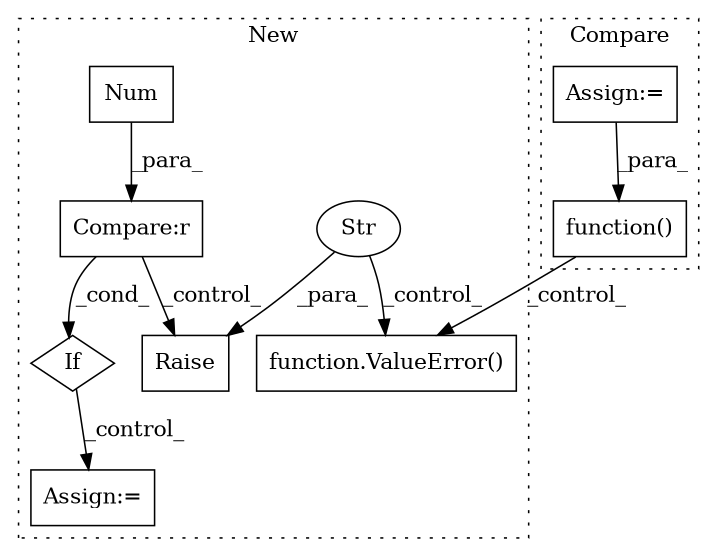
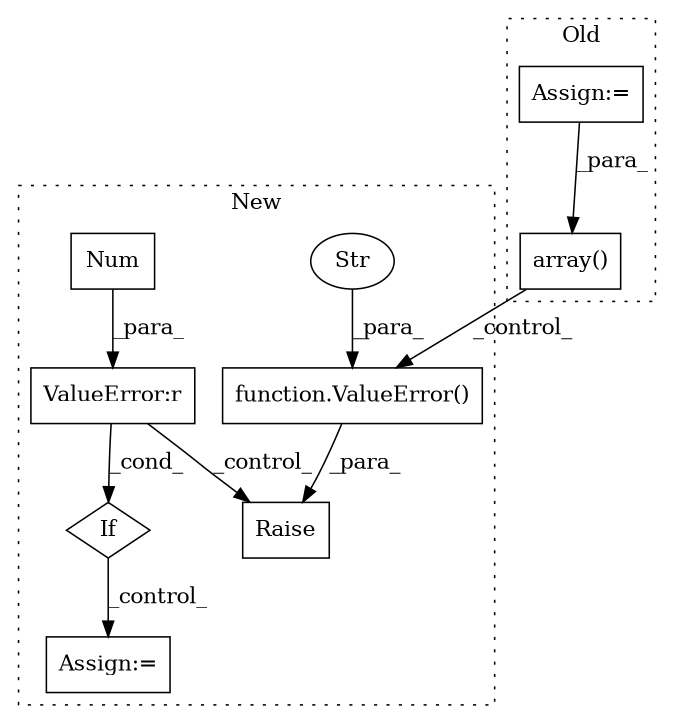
cluster "Compare": label "Compare" -> "Old"
node "Compare:r": label "Compare:r" -> "ValueError:r"
node "function()": label "function()" -> "array()"
edge "Str" -> "Raise": now "function.ValueError()" -> "Raise"
edge "Str" -> "function.ValueError()": label "_control_" -> "_para_"
